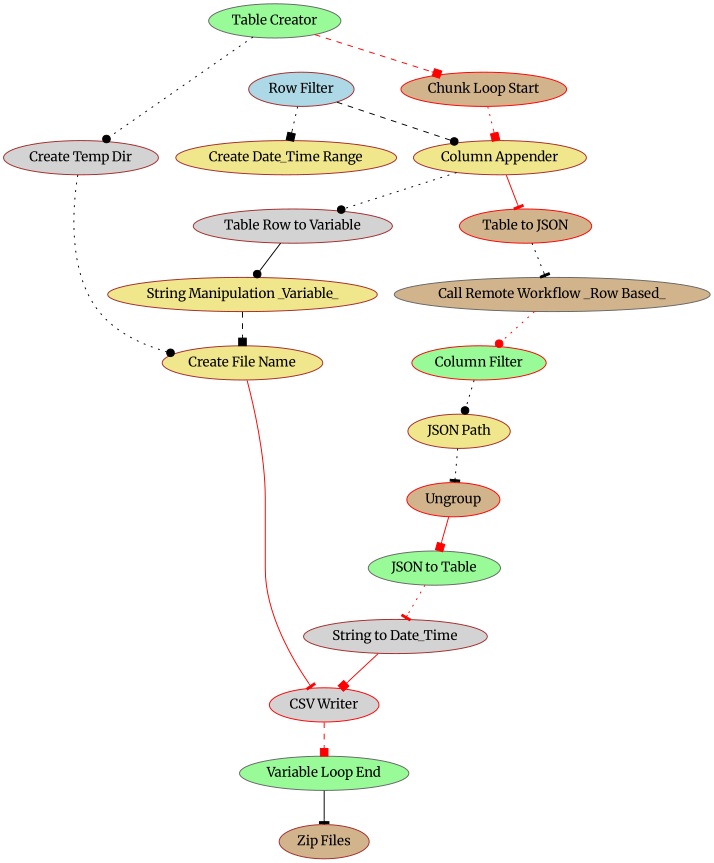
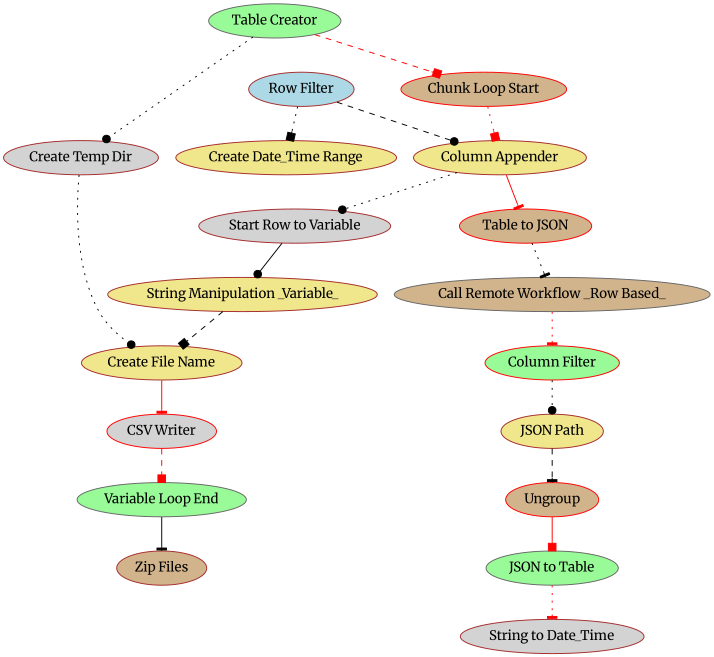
node "Table Row to Variable": label "Table Row to Variable" -> "Start Row to Variable"
edge "Call Remote Workflow _Row Based_" -> "Column Filter": arrowhead dot -> tee
edge "JSON Path" -> "Ungroup": style dotted -> dashed
edge "String to Date_Time" -> "CSV Writer": removed
